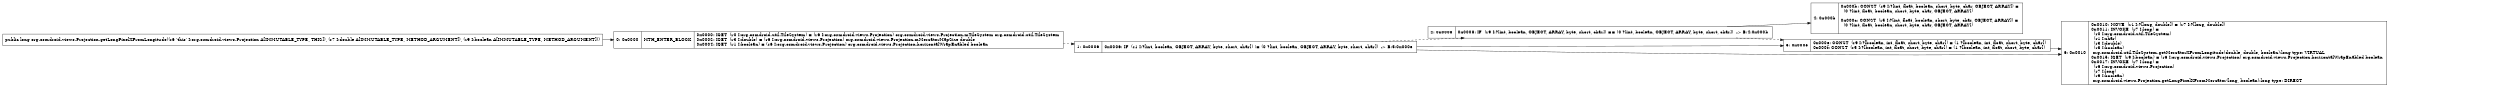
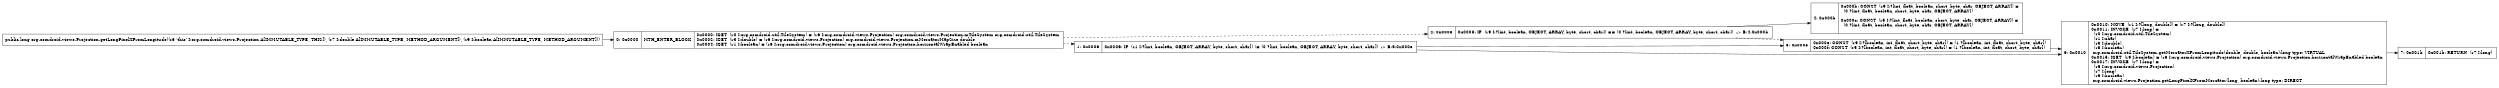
edge "1: 0x0006" -> "2: 0x0008": now "0: 0x0000" -> "2: 0x0008"
node "7: 0x001b": added
